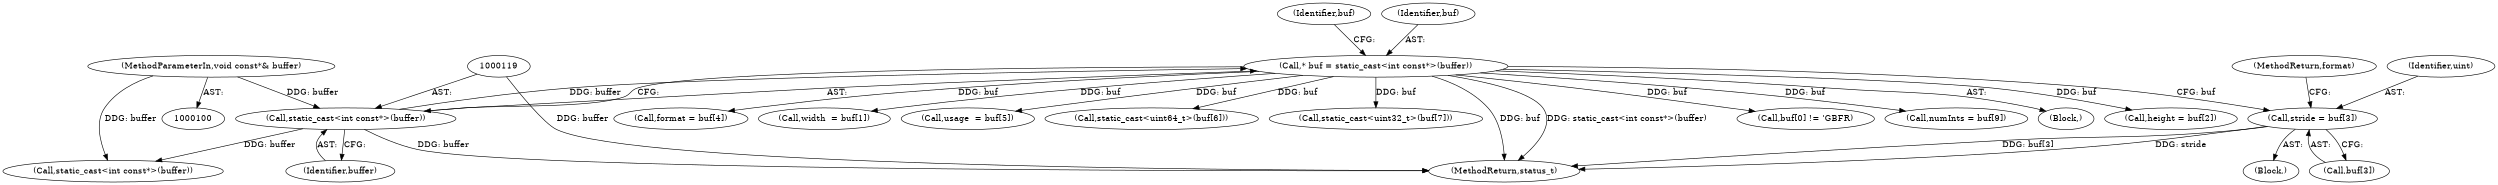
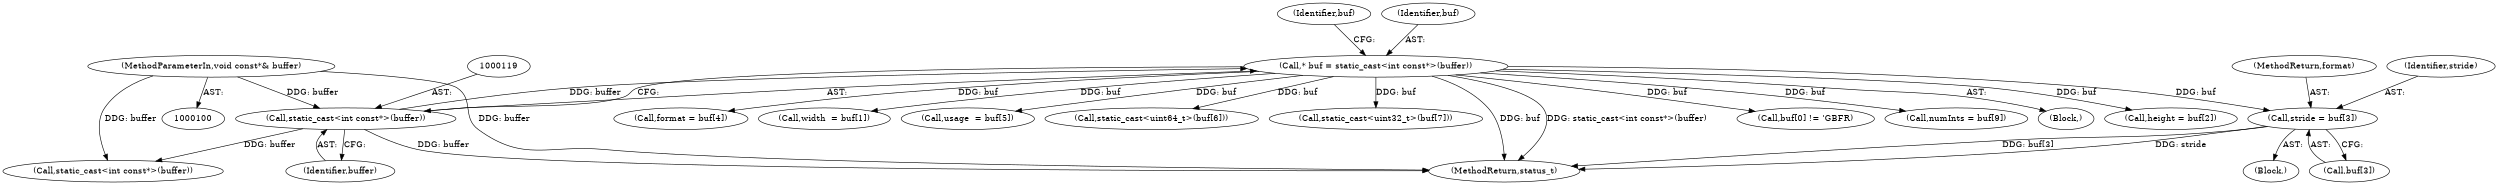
node "(Identifier,uint)": label "(Identifier,uint)" -> "(Identifier,stride)"
edge "(Call,* buf = static_cast<int const*>(buffer))" -> "(Call,stride = buf[3])": label "CFG: buf" -> "DDG: buf"
edge "(MethodReturn,format)" -> "(Call,stride = buf[3])": label "CFG: " -> "AST: "
edge "1000119" -> "(MethodReturn,status_t)": now "(MethodParameterIn,void const*& buffer)" -> "(MethodReturn,status_t)"
